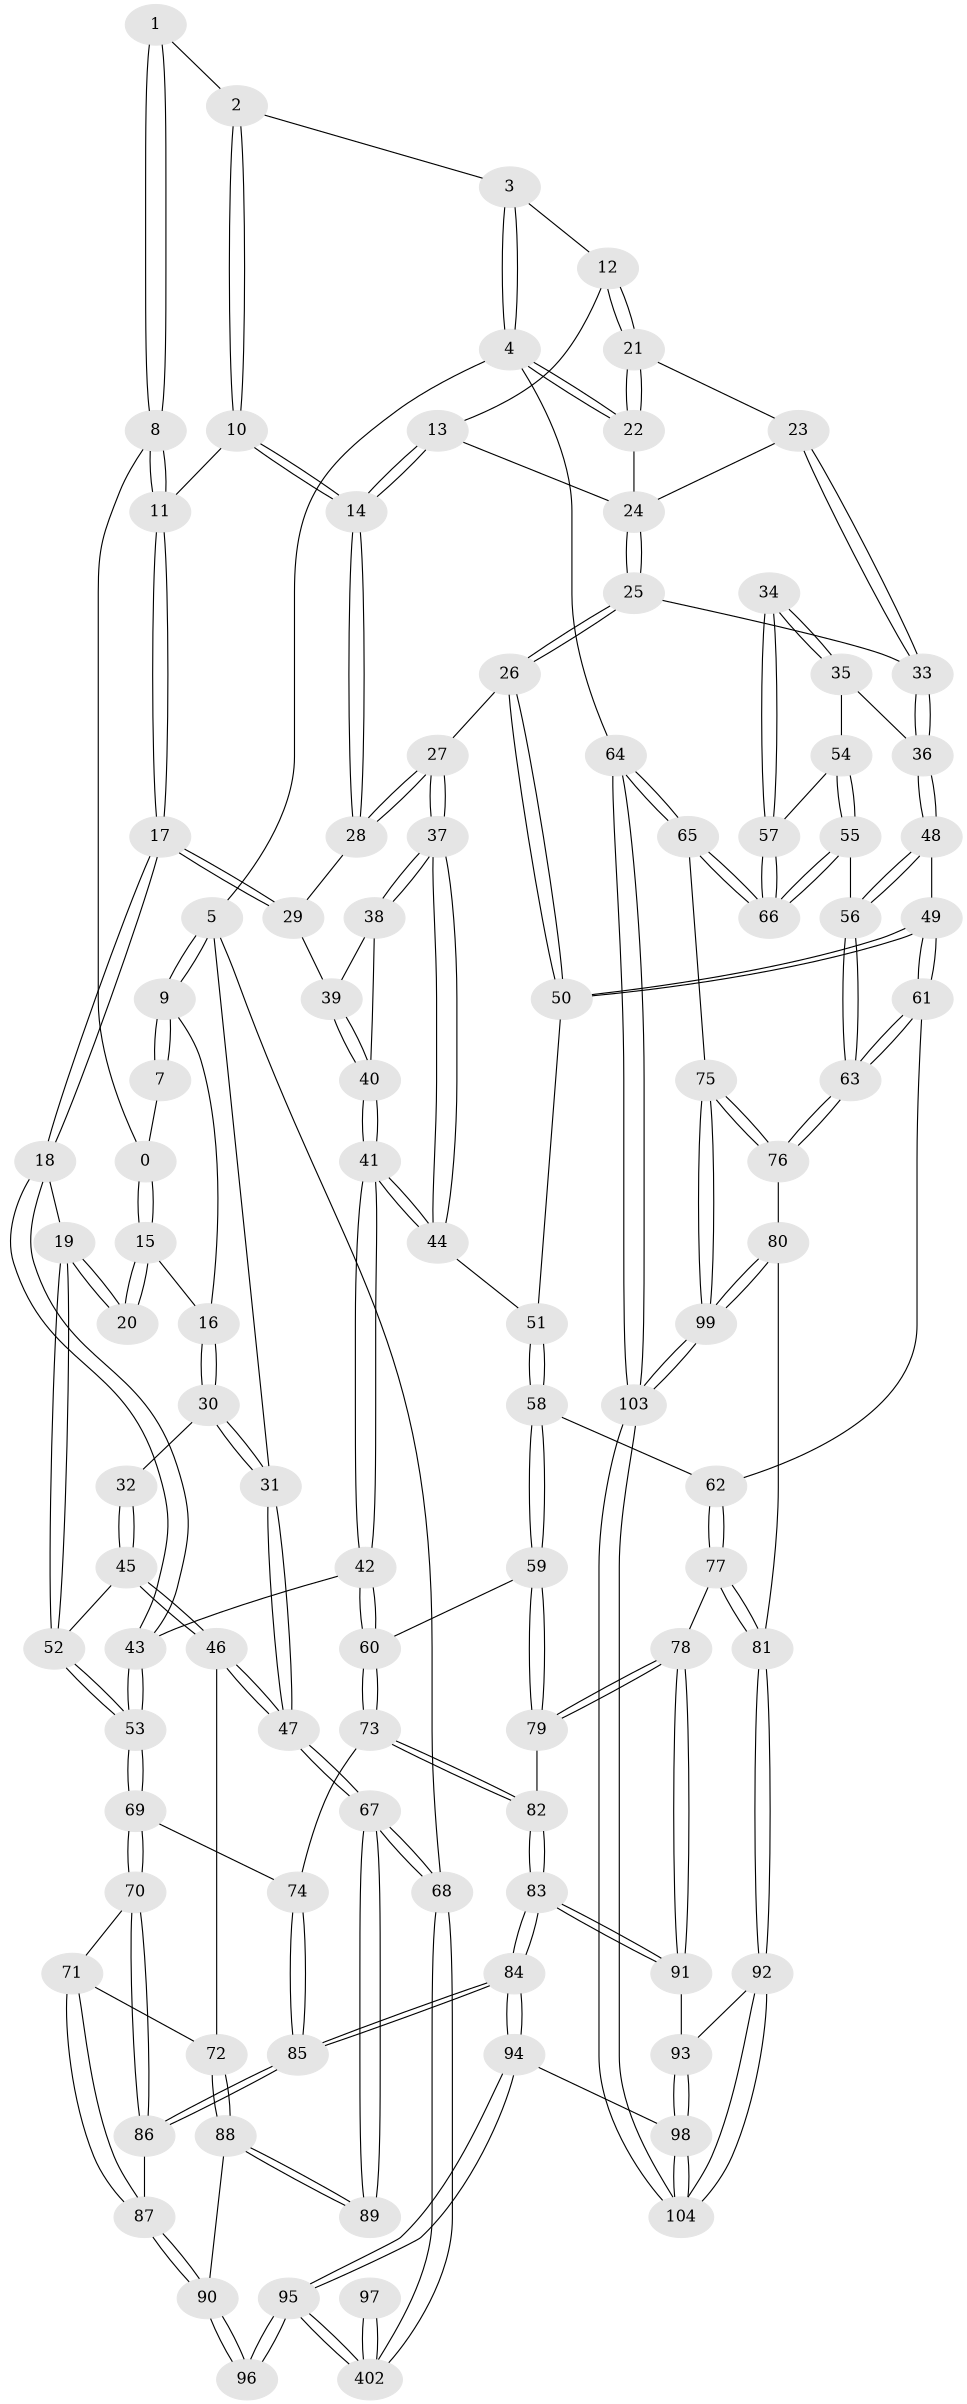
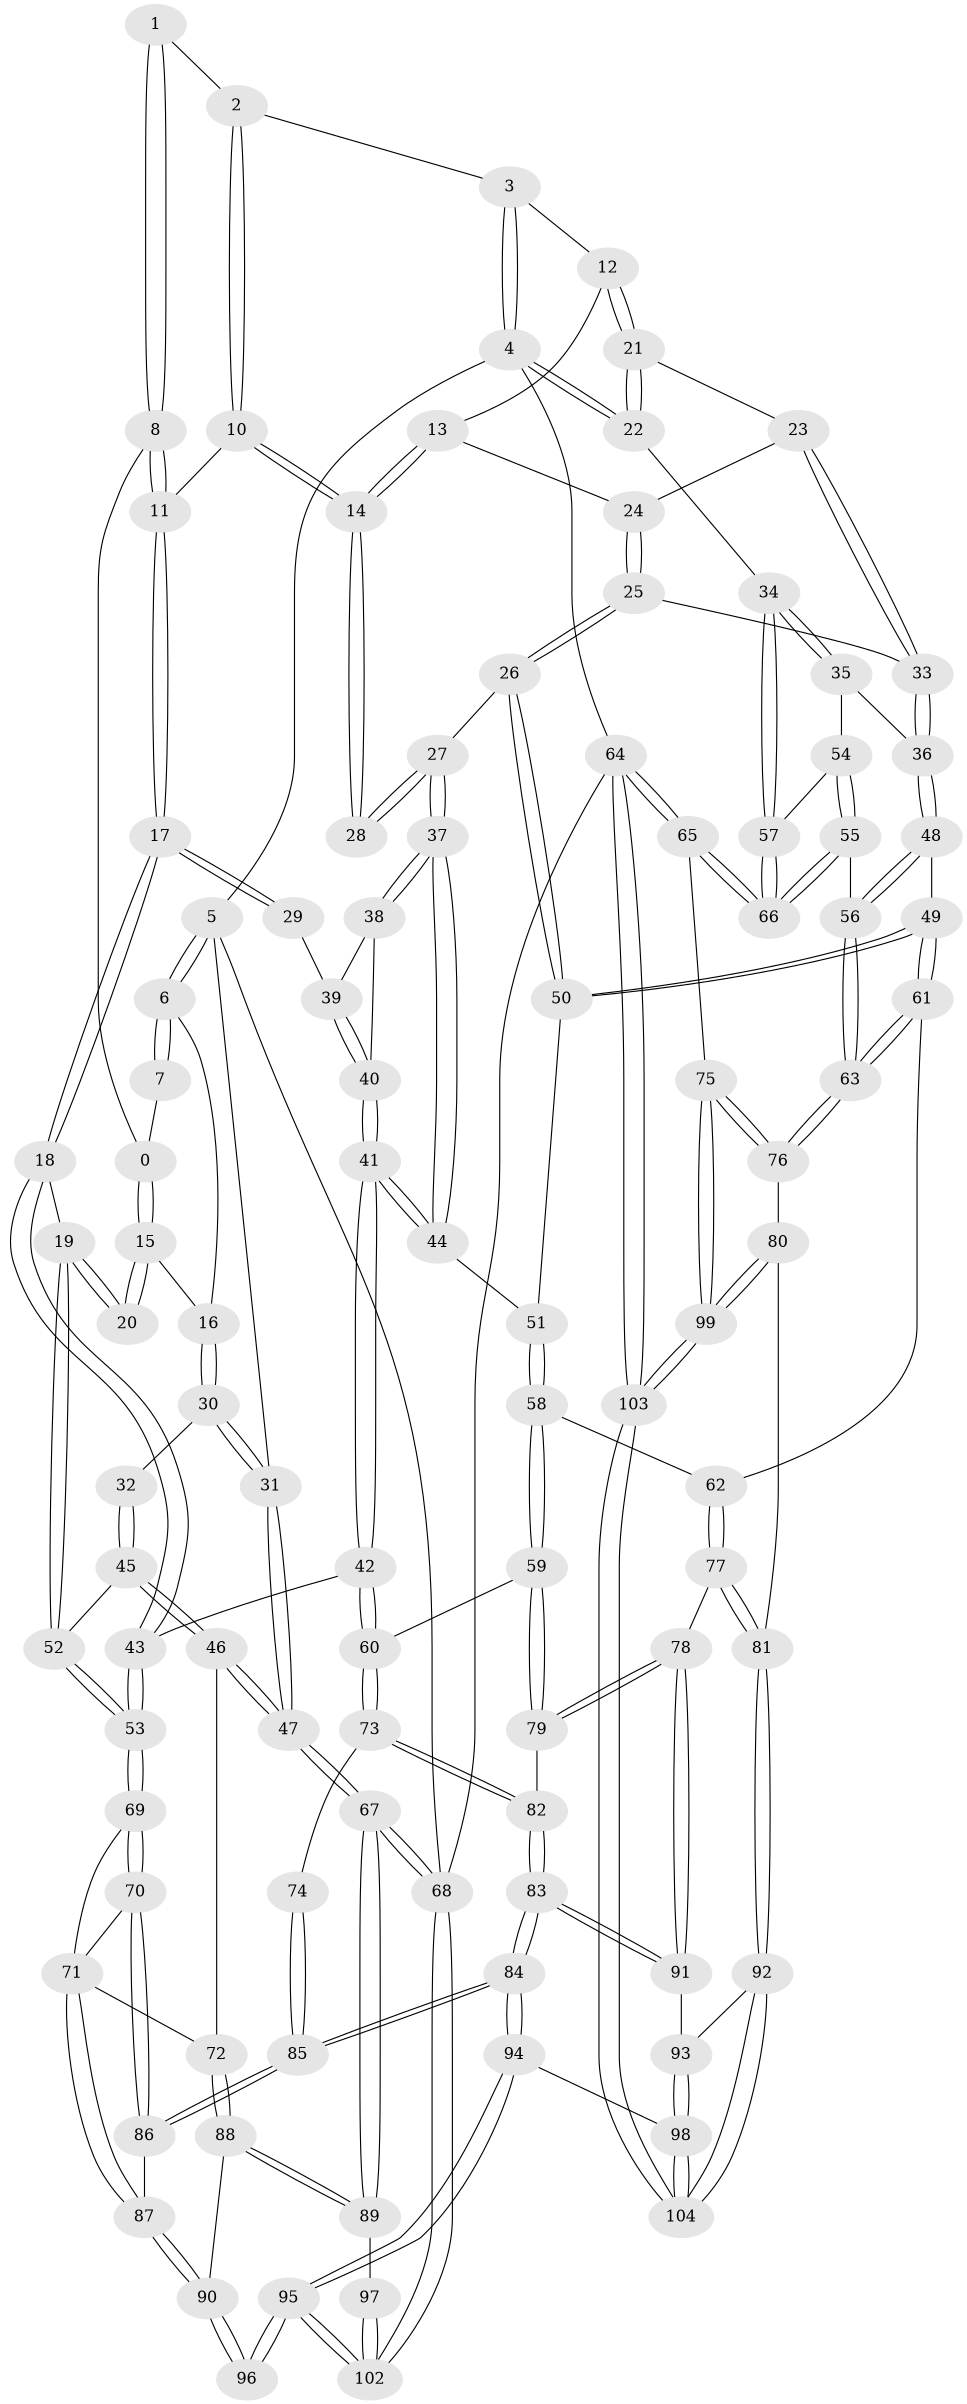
edge "22" -- "24": now "22" -- "34"
edge "28" -- "29": removed
node "9": label "9" -> "6"
edge "64" -- "68": added
edge "69" -- "74": now "69" -- "71"
edge "89" -- "97": added
node "402": label "402" -> "102"
